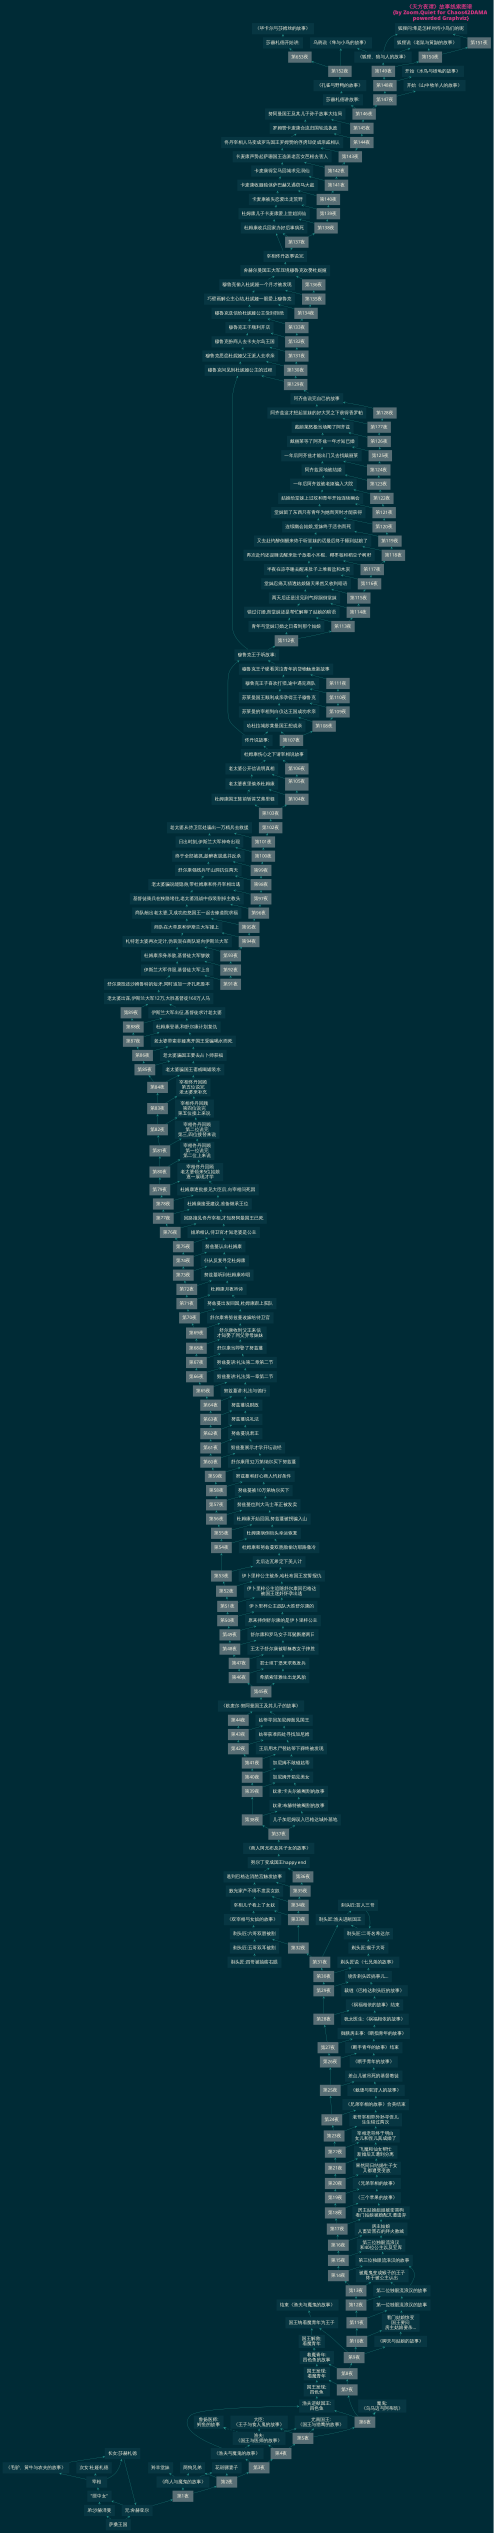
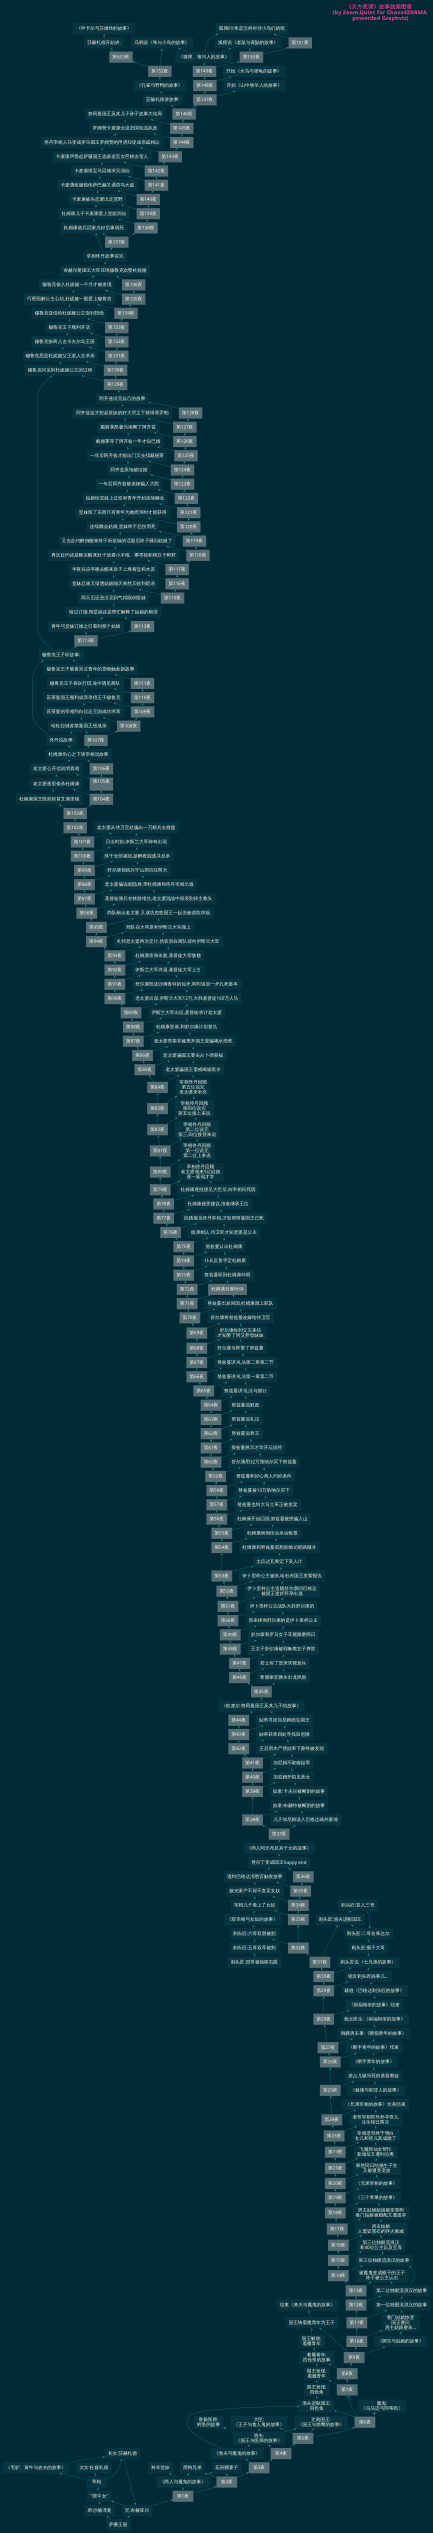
node "第114夜": removed
node "第90夜": added
node "杜姆康月夜吟诗": fillcolor #073642 -> #586e75
